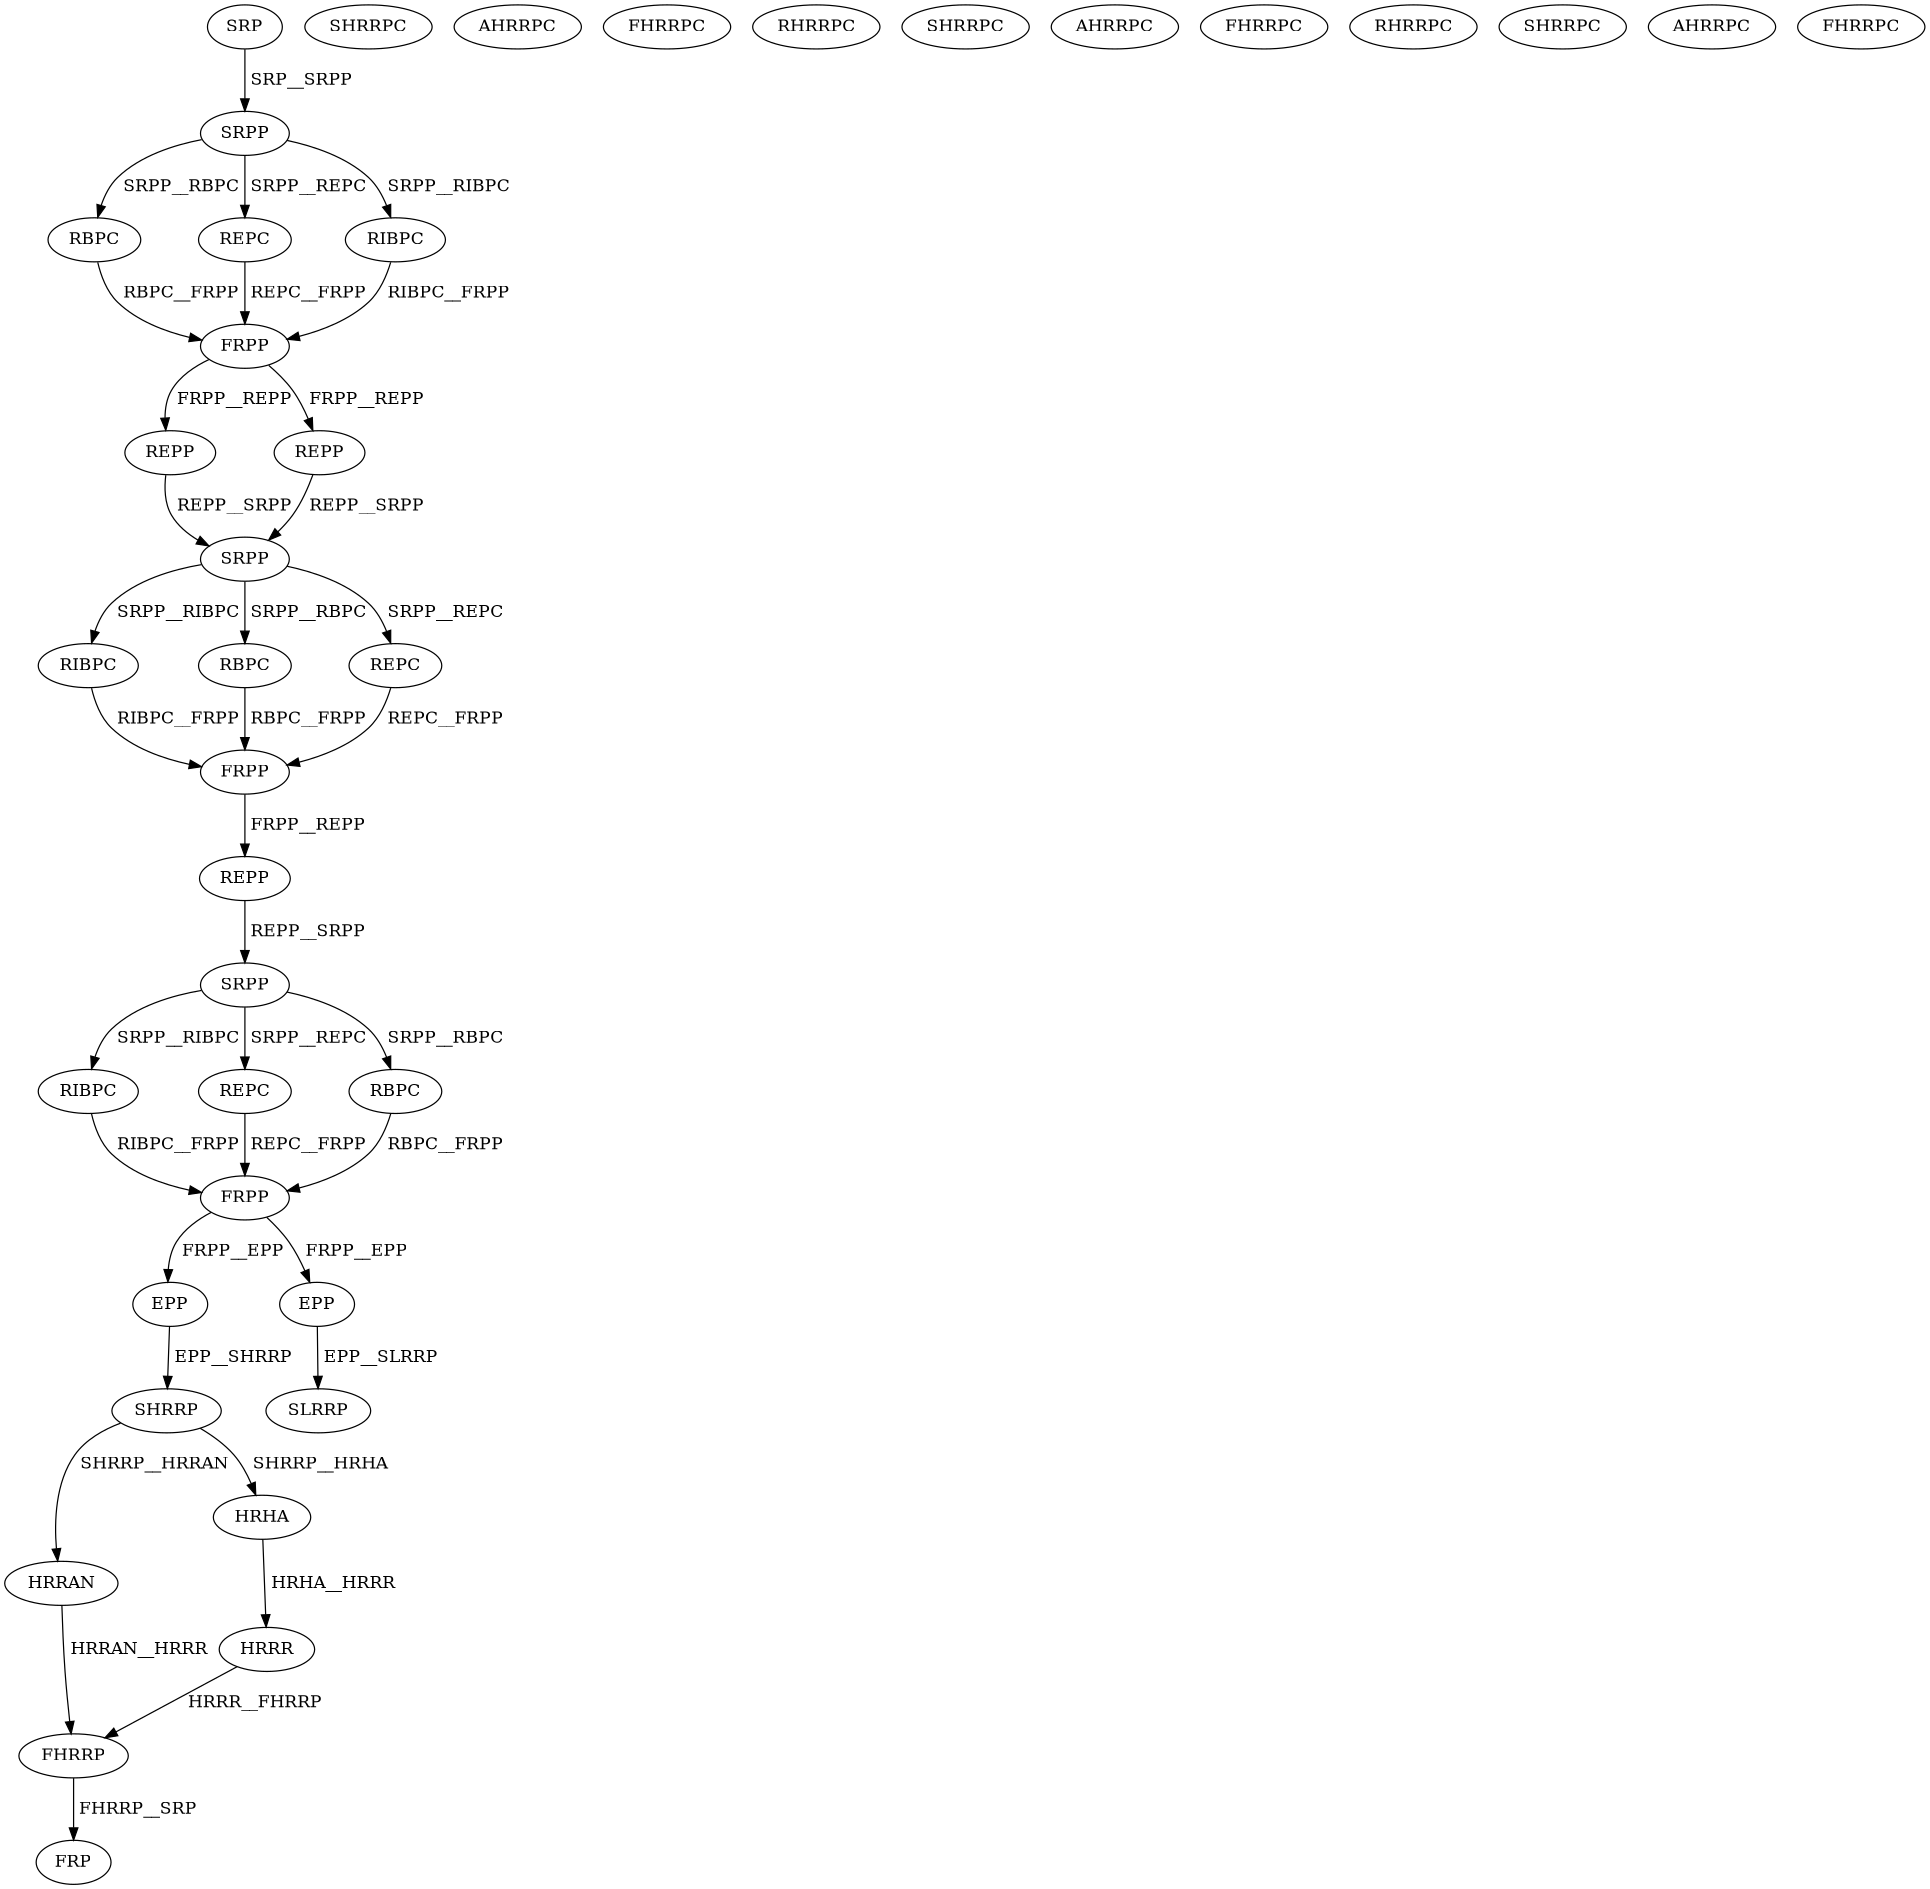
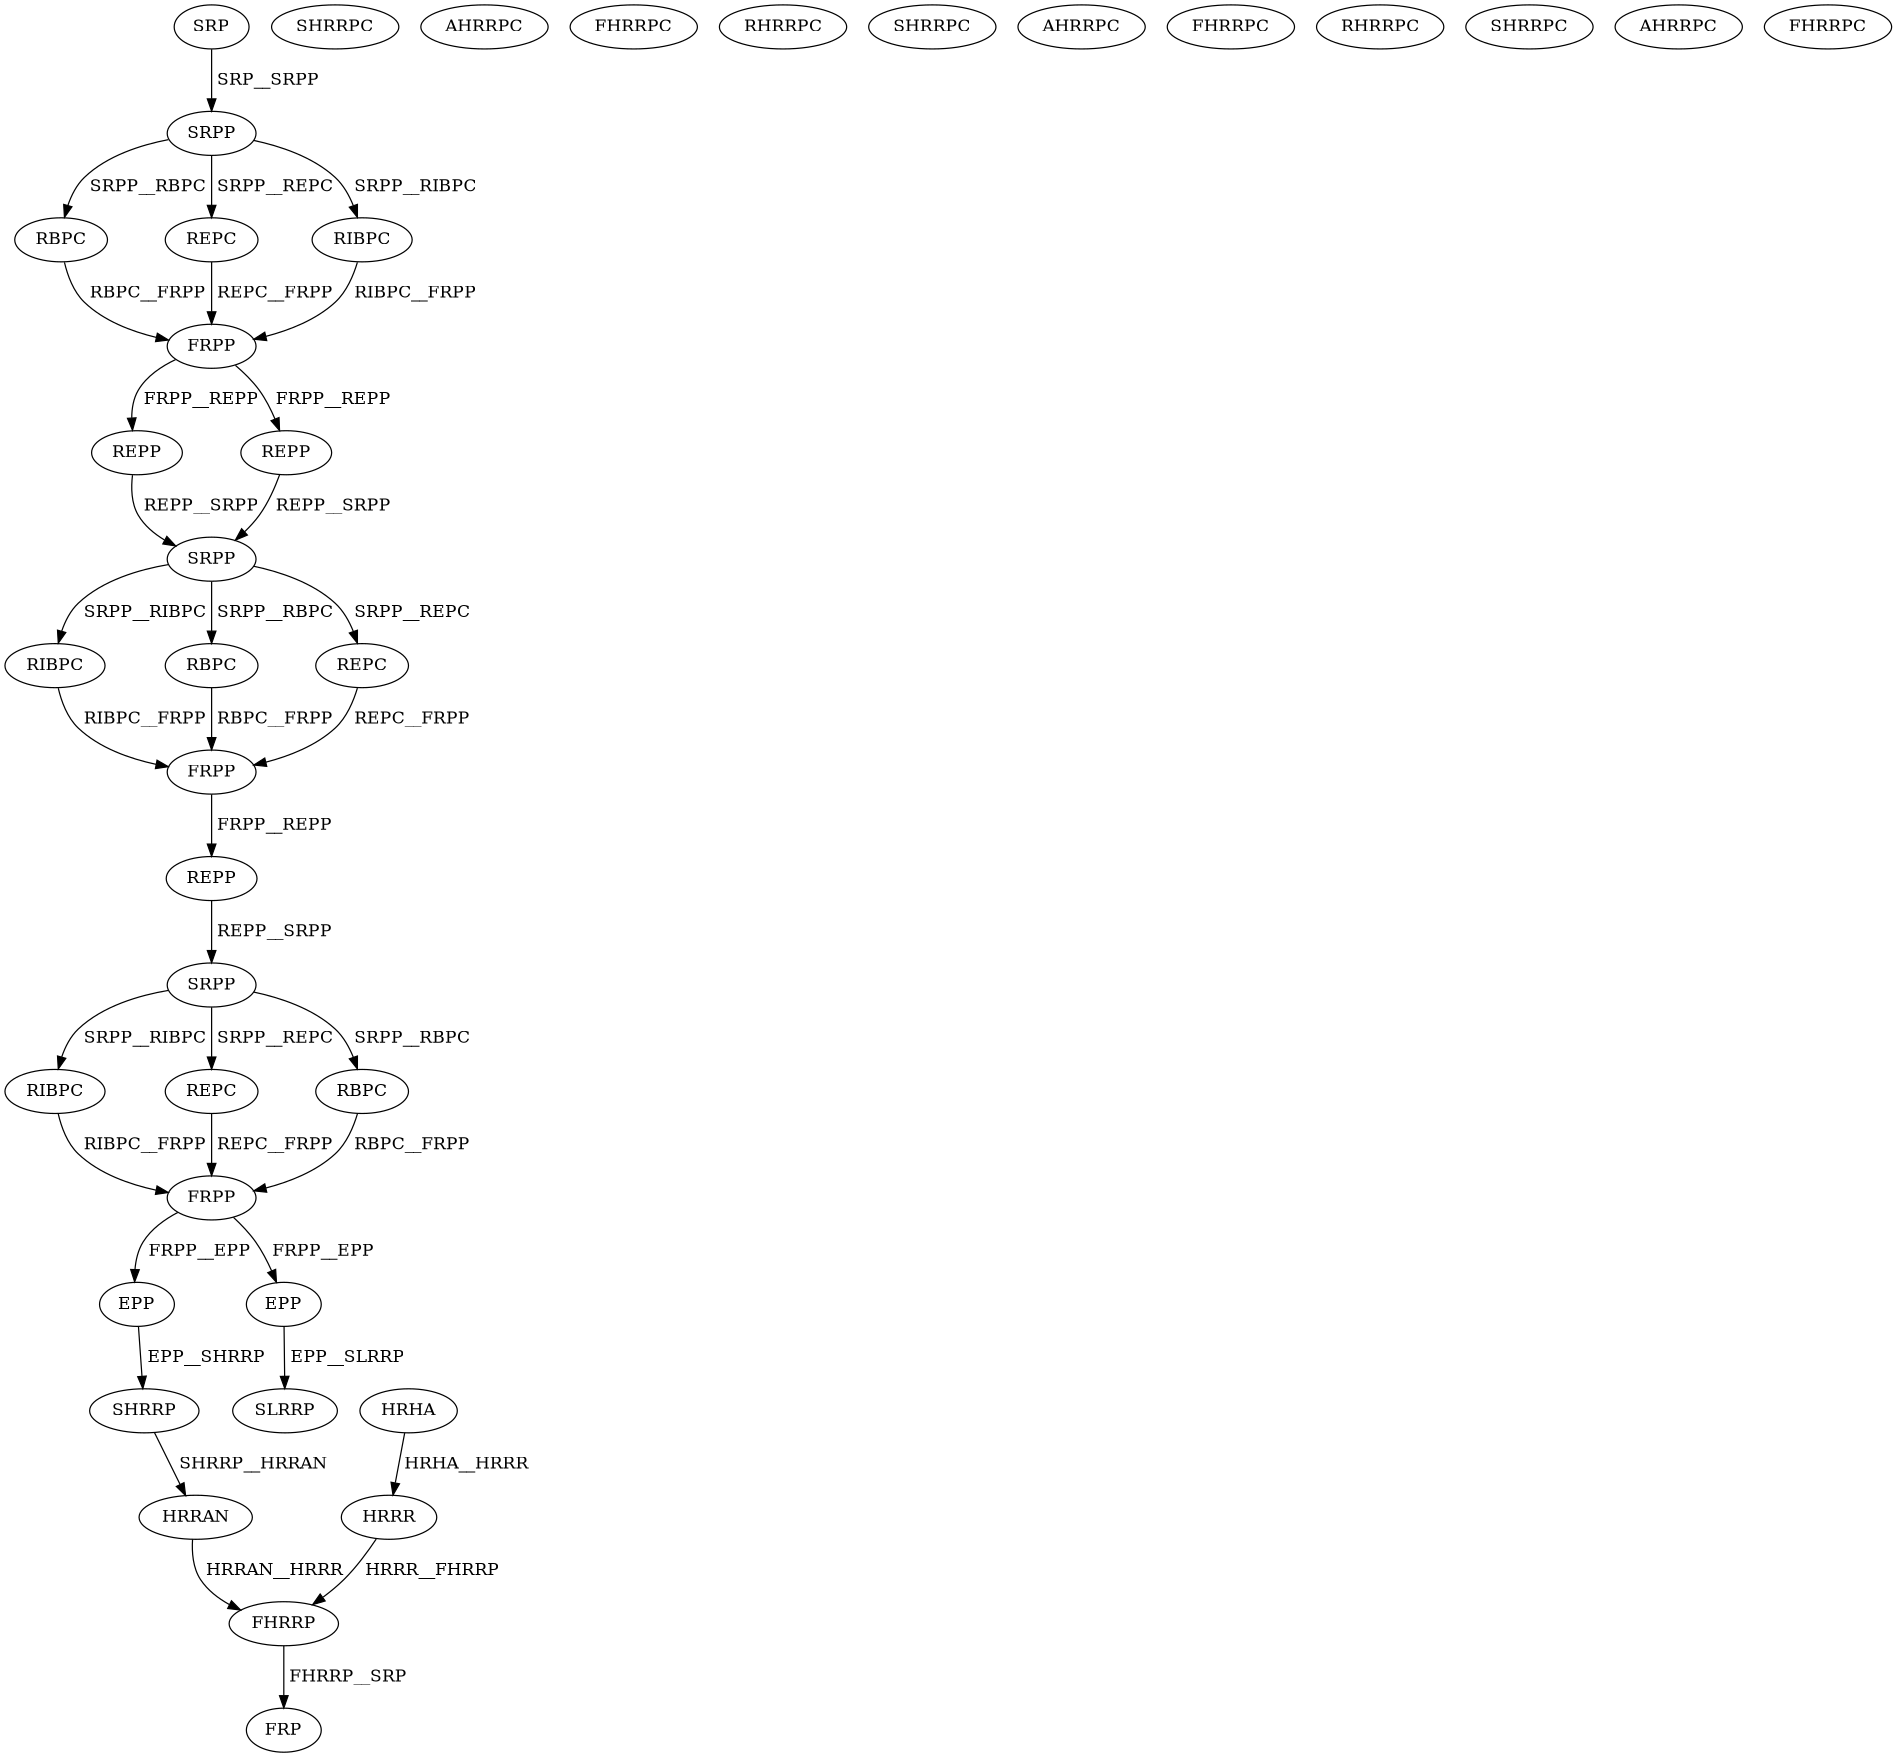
edge "SHRRP" -> "HRHA": removed, label "SHRRP__HRHA"
